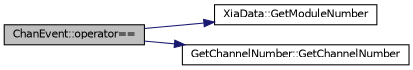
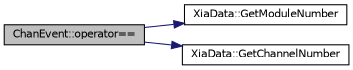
node "GetChannelNumber::GetChannelNumber": label "GetChannelNumber::GetChannelNumber" -> "XiaData::GetChannelNumber"
